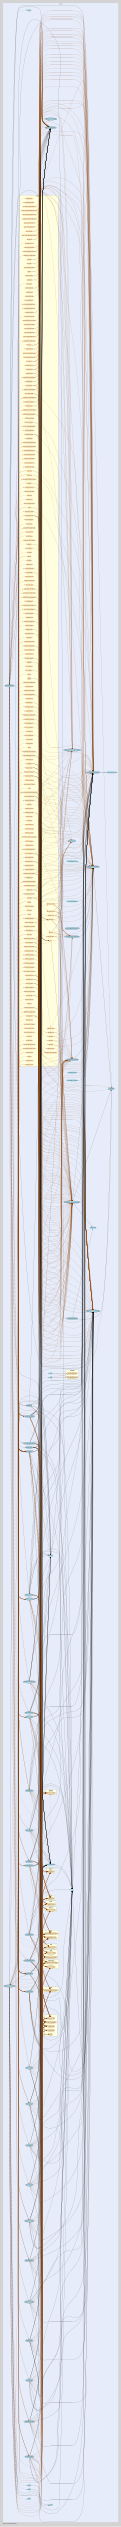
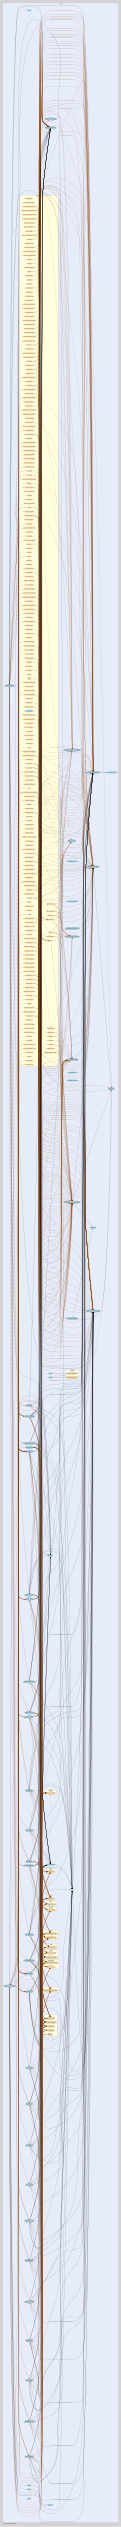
node "toApplications$1": fillcolor moccasin -> lightblue
